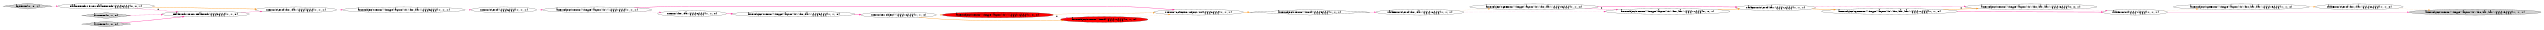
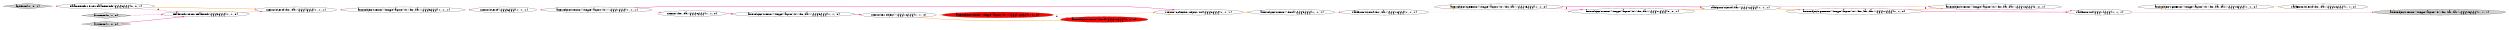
node "assertObject(t._enum()).isNull()@@@9@@@['1', '1', '1']": shape diamond -> ellipse
